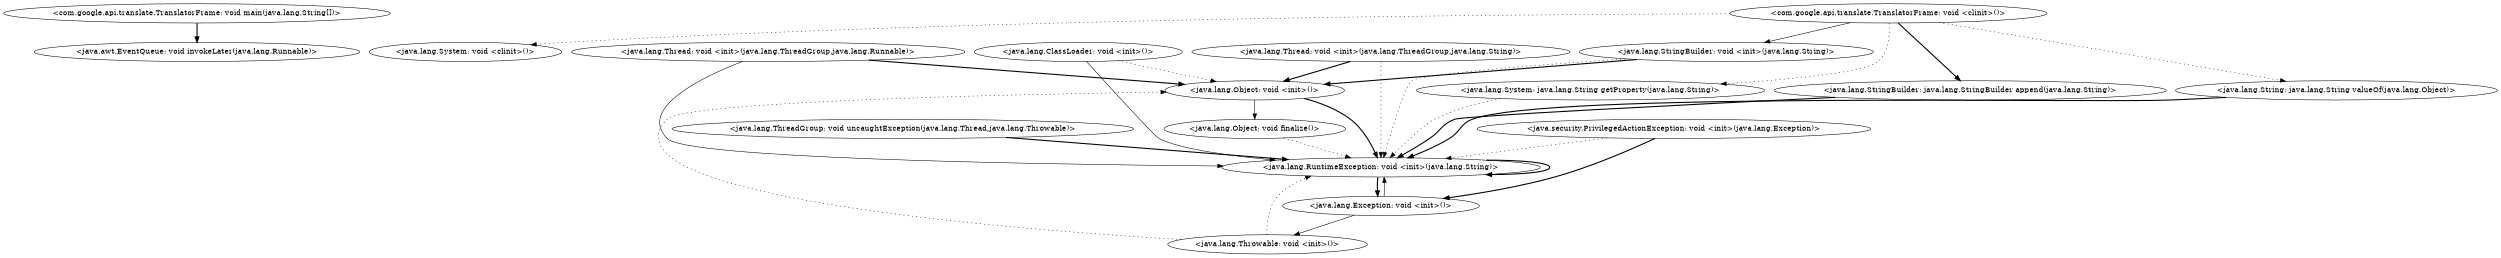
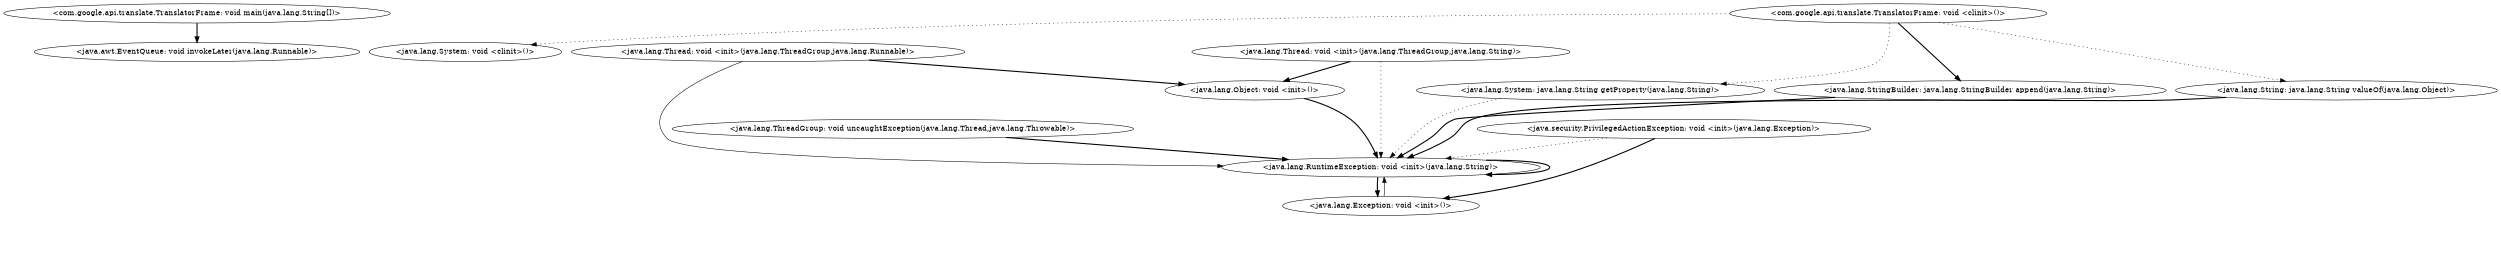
node "<java.lang.ClassLoader: void <init>()>": removed
node "<java.lang.StringBuilder: void <init>(java.lang.String)>": removed
node "<java.lang.Object: void finalize()>": removed
node "<java.lang.Throwable: void <init>()>": removed
